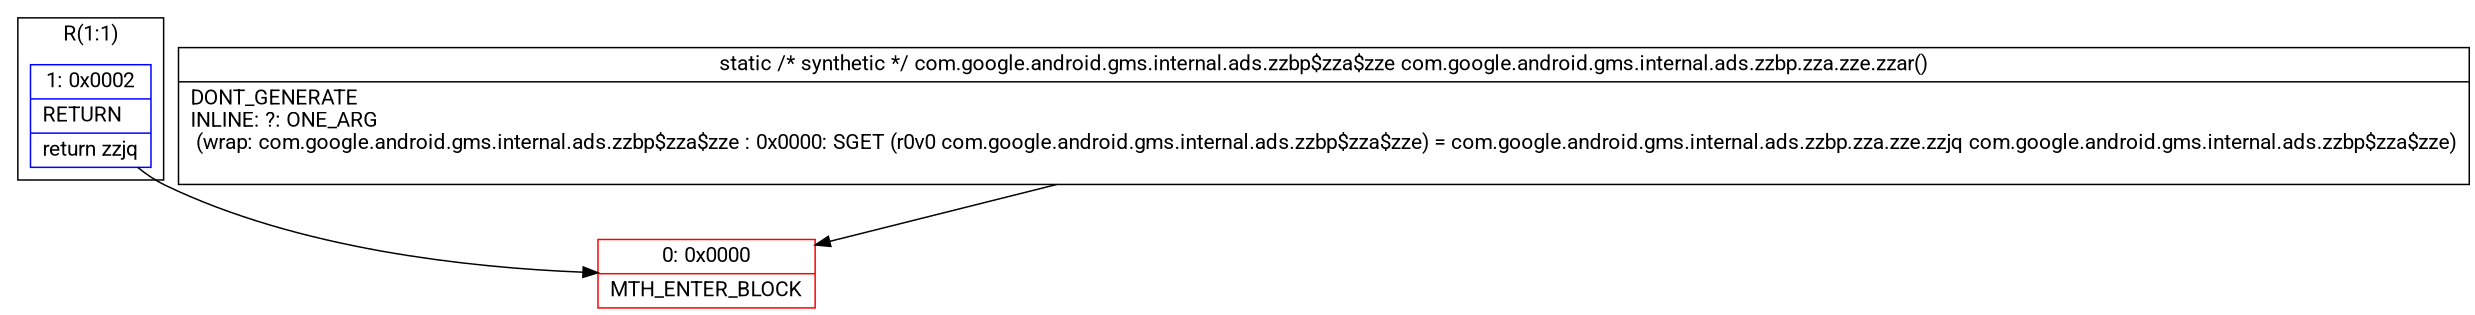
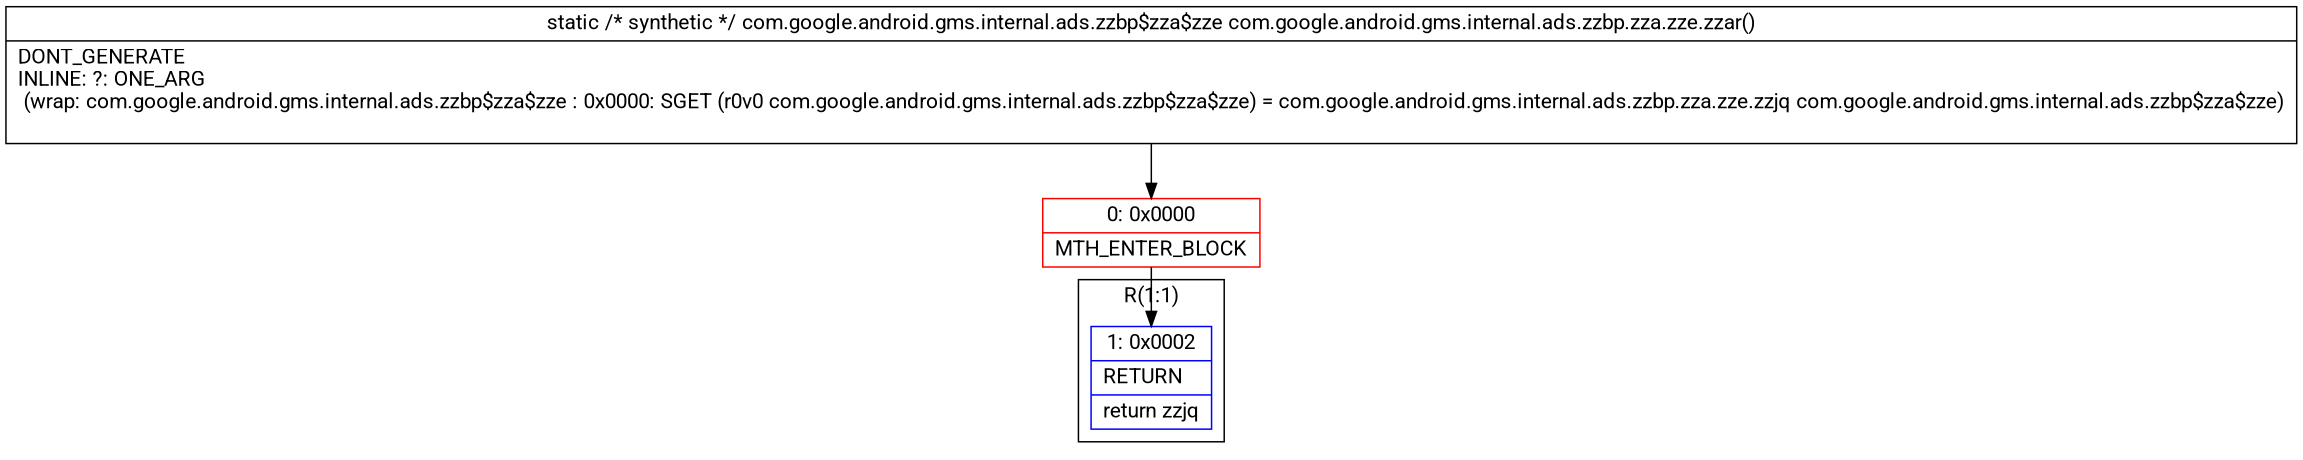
edge "1: 0x0002" -> "0: 0x0000": reversed
